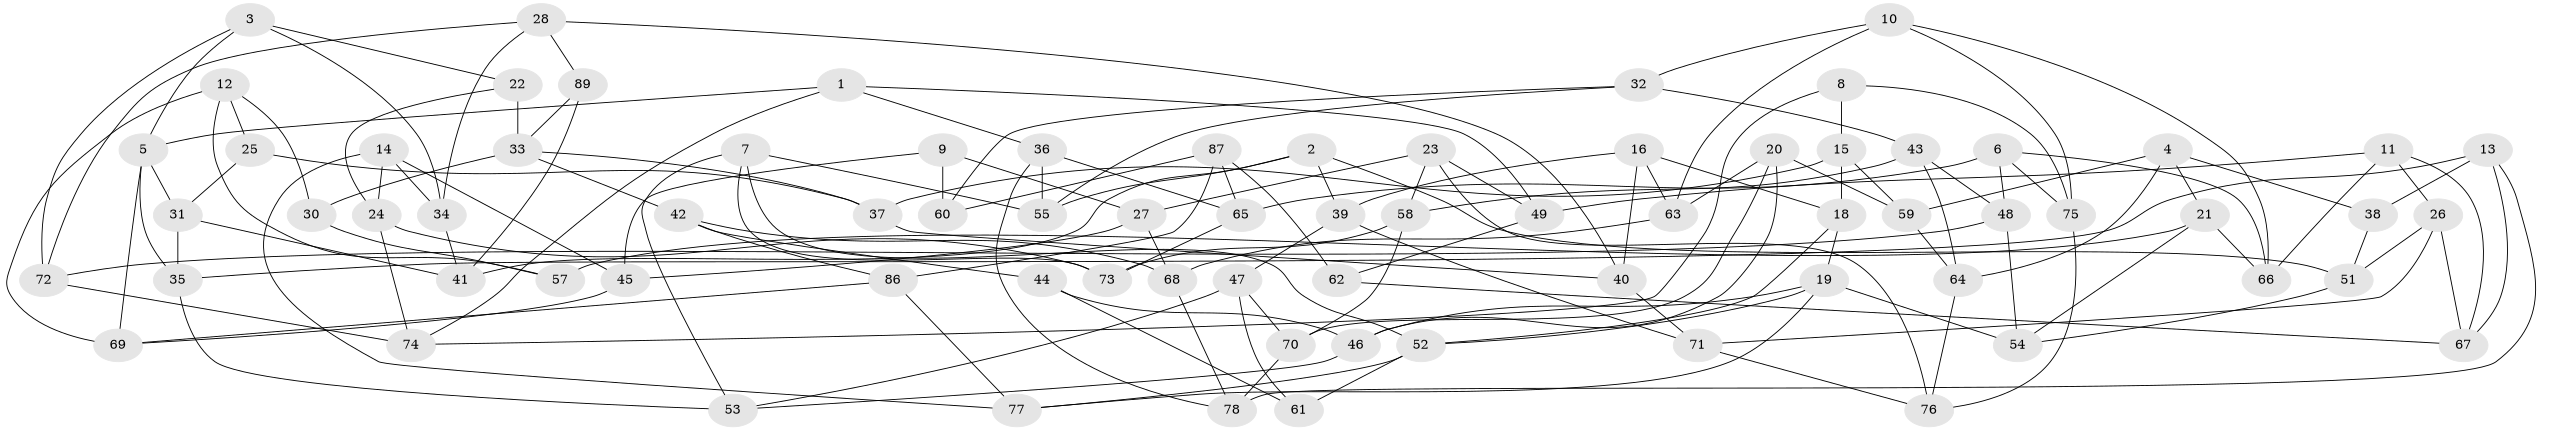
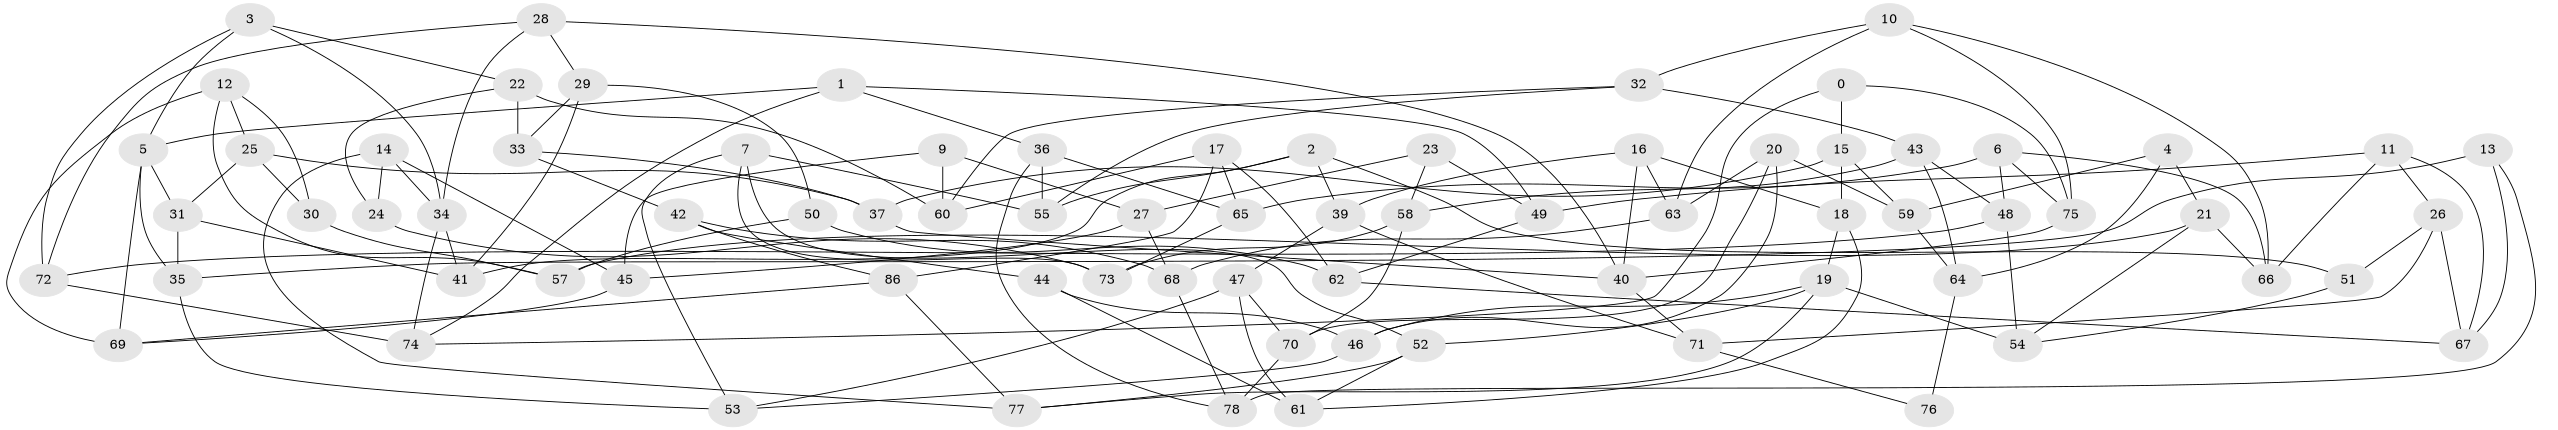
node "89": label "89" -> "29"
node "8": label "8" -> "0"
edge "22" -- "60": added
node "87": label "87" -> "17"
edge "33" -- "30": now "25" -- "30"
node "50": added
node "38": removed
edge "23" -- "76": removed
edge "24" -- "74": now "34" -- "74"
edge "18" -- "52": now "18" -- "61"
edge "75" -- "76": now "75" -- "40"
